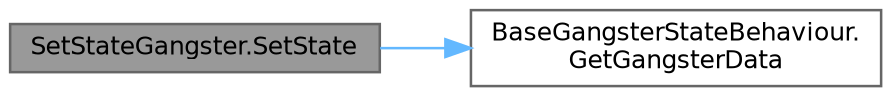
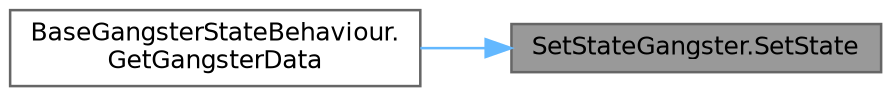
edge "SetStateGangster.SetState" -> "BaseGangsterStateBehaviour. GetGangsterData": reversed
